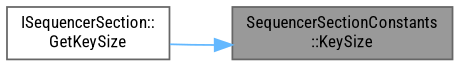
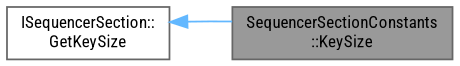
edge "ISequencerSection:: GetKeySize" -> "SequencerSectionConstants ::KeySize": reversed
